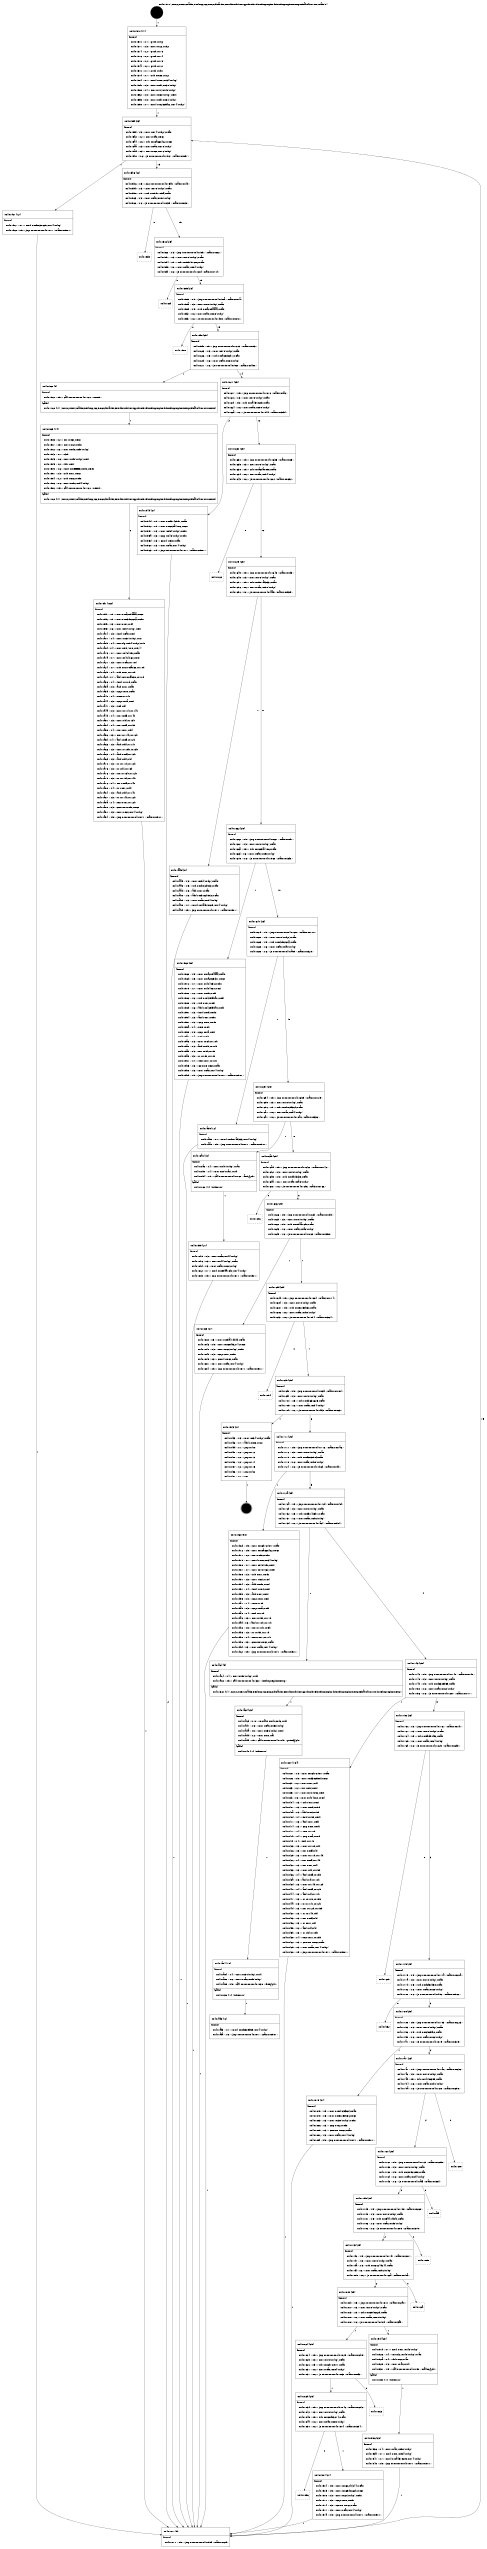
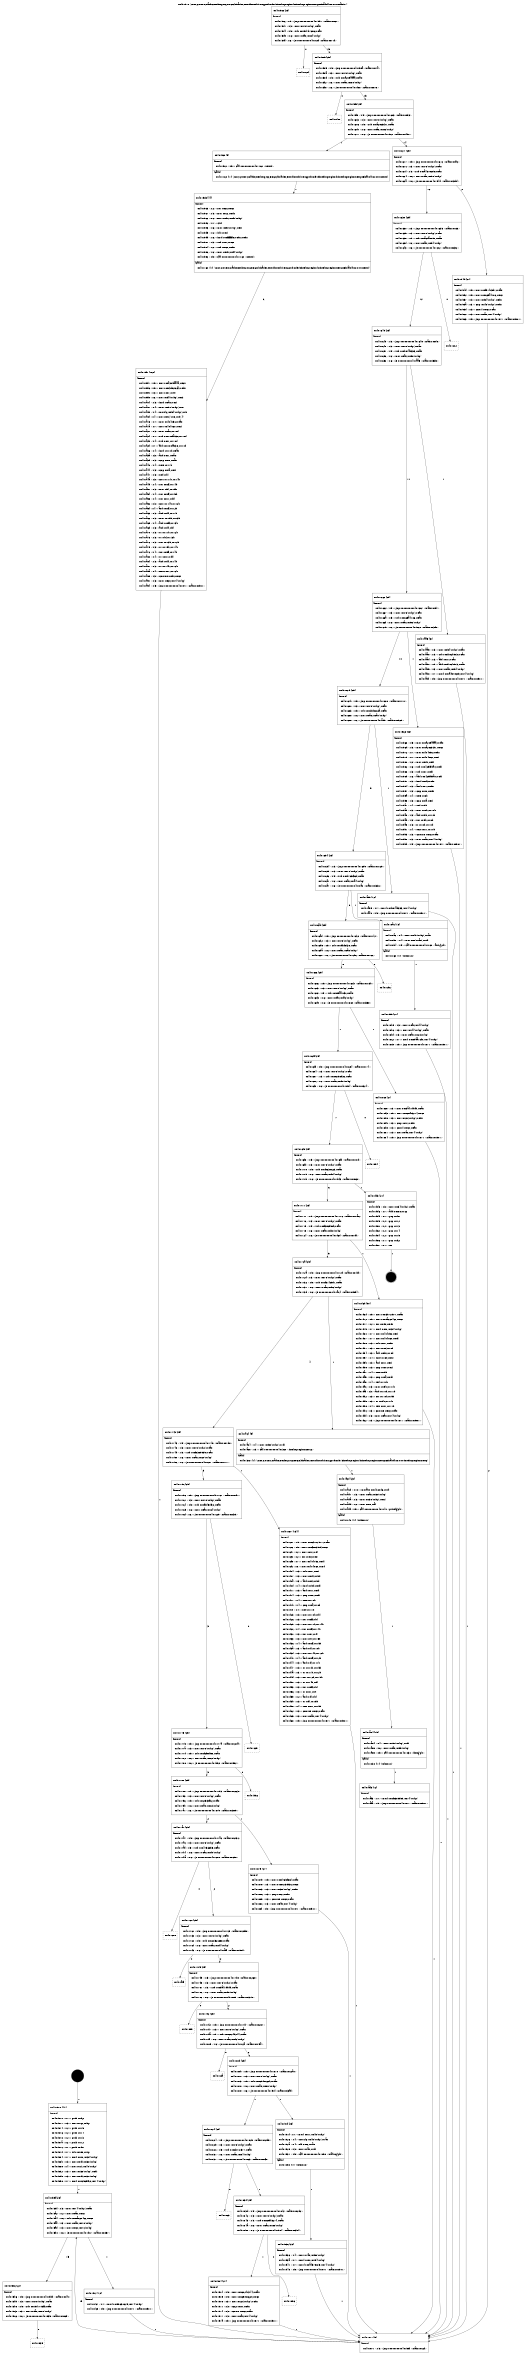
edge "0x4015b6 [22]" -> "0x4015cc [25]": removed, label "15"
